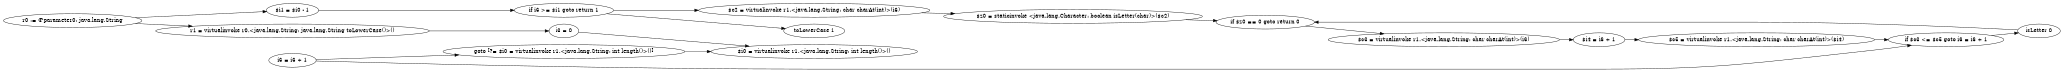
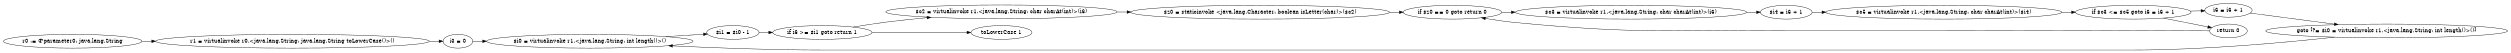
edge "r0 := @parameter0: java.lang.String" -> "$i1 = $i0 - 1": now "$i0 = virtualinvoke r1.<java.lang.String: int length()>()" -> "$i1 = $i0 - 1"
node "isLetter 0": label "isLetter 0" -> "return 0"
edge "i6 = i6 + 1" -> "if $c3 <= $c5 goto i6 = i6 + 1": reversed
